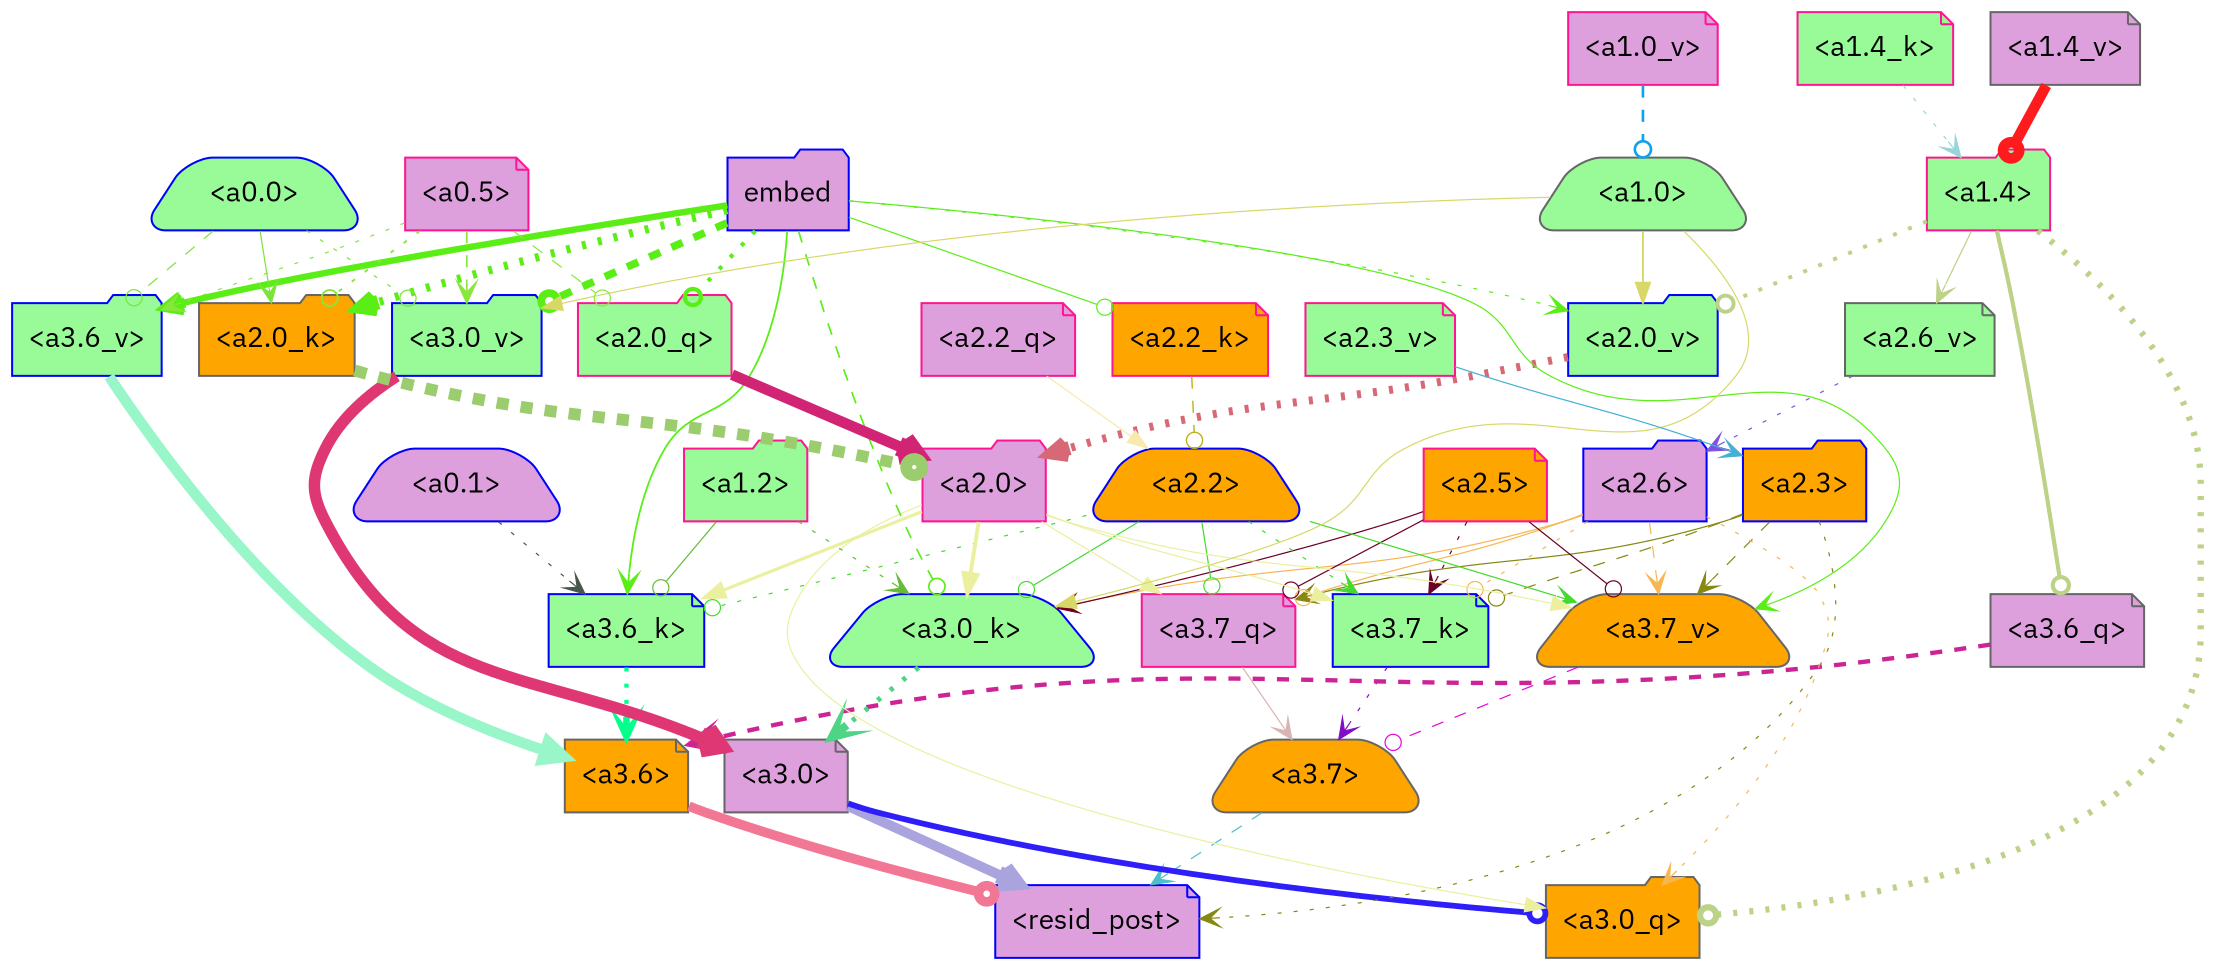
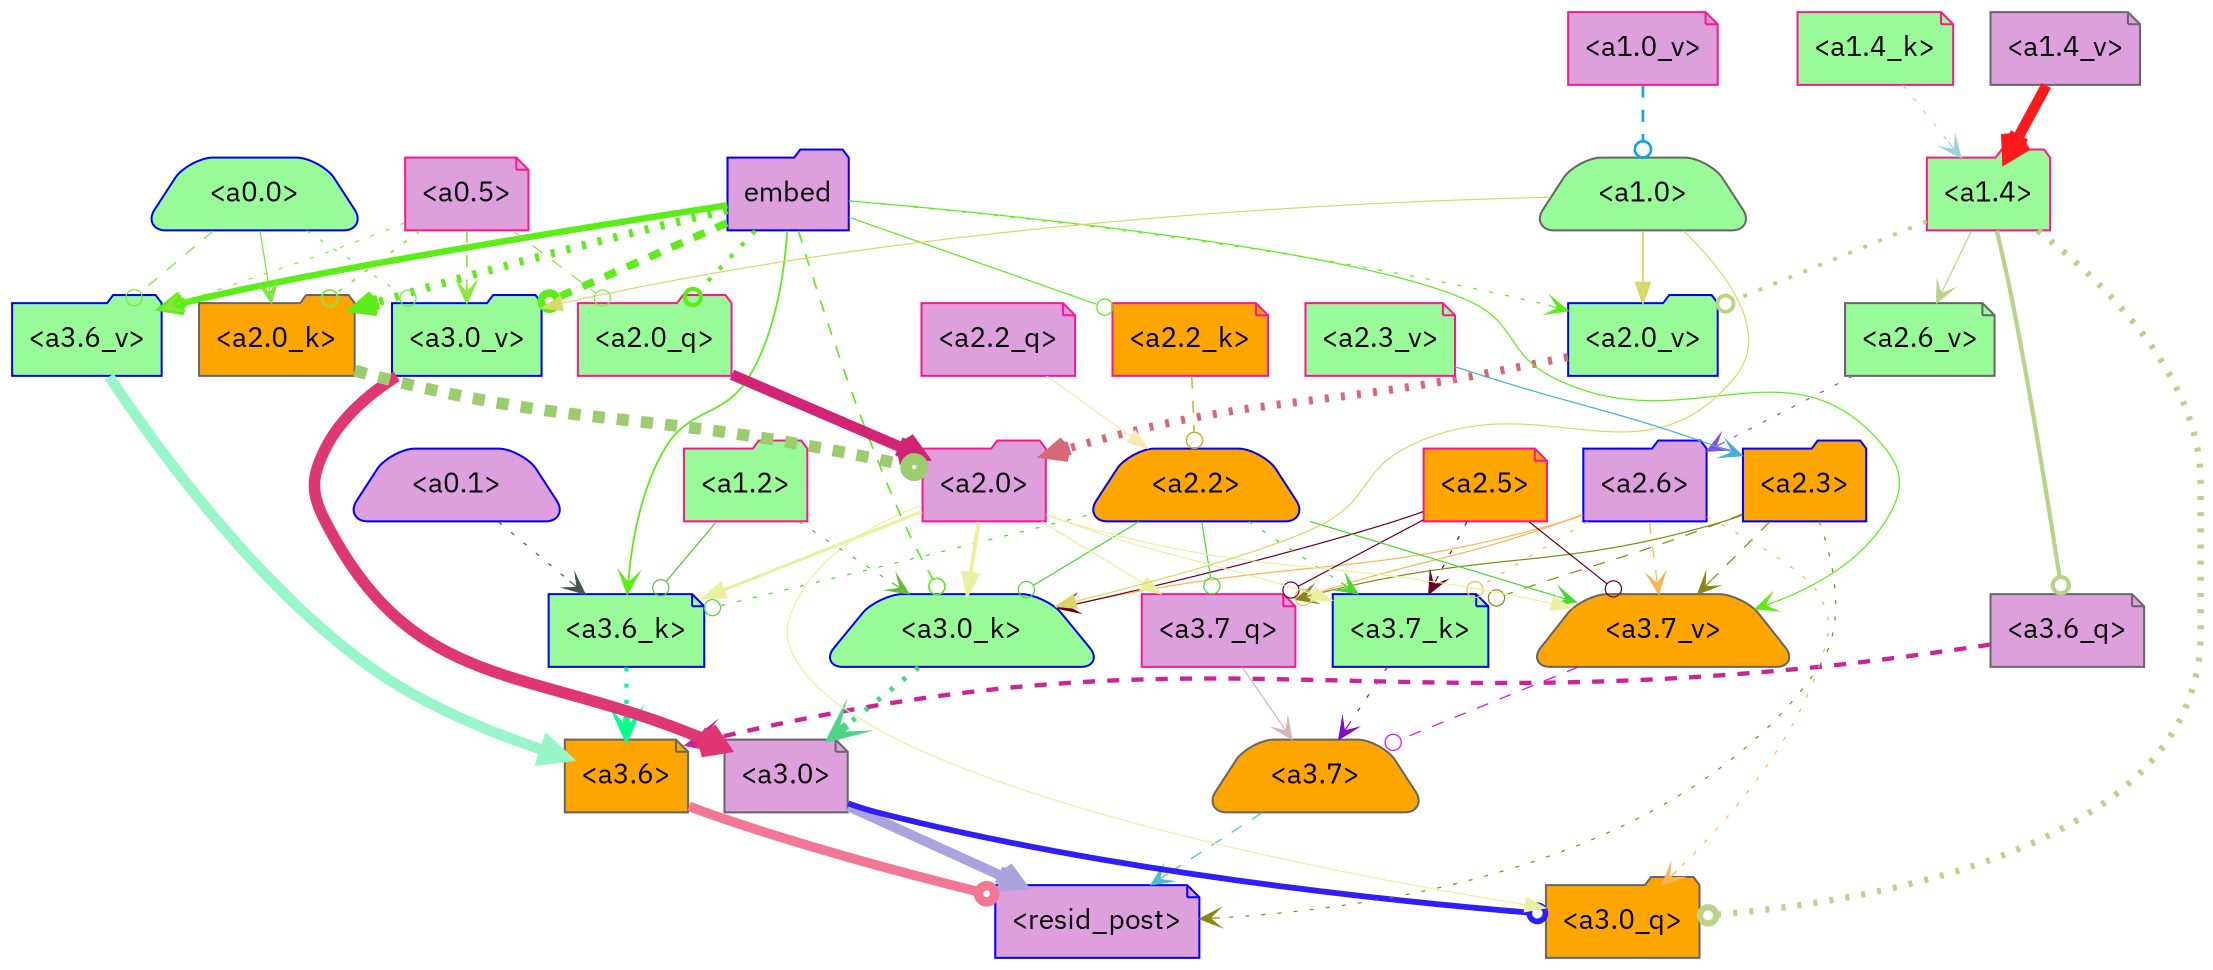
edge "<a1.4_v>" -> "<a1.4>": arrowhead odot -> vee
